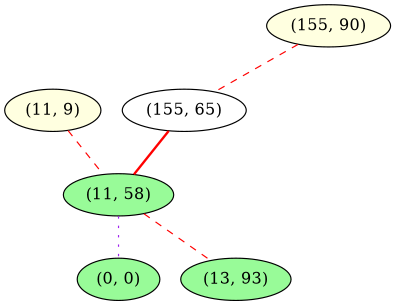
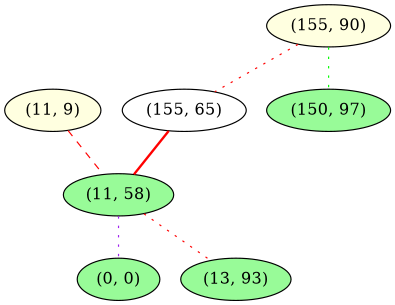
edge "(155, 90)" -- "(155, 65)": style dashed -> dotted
node "(150, 97)": added
edge "(11, 58)" -- "(13, 93)": style dashed -> dotted
